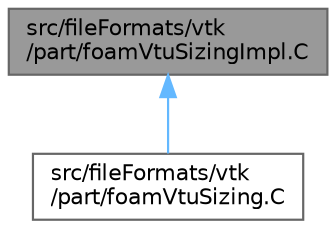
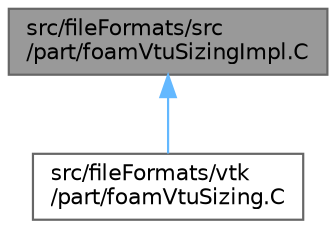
node "src/fileFormats/vtk /part/foamVtuSizingImpl.C": label "src/fileFormats/vtk /part/foamVtuSizingImpl.C" -> "src/fileFormats/src /part/foamVtuSizingImpl.C"
